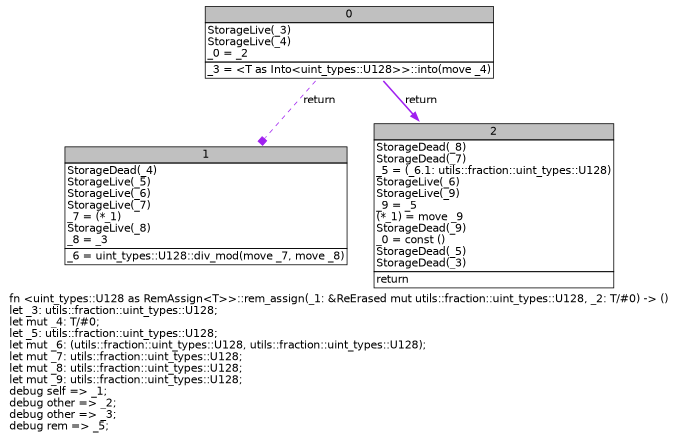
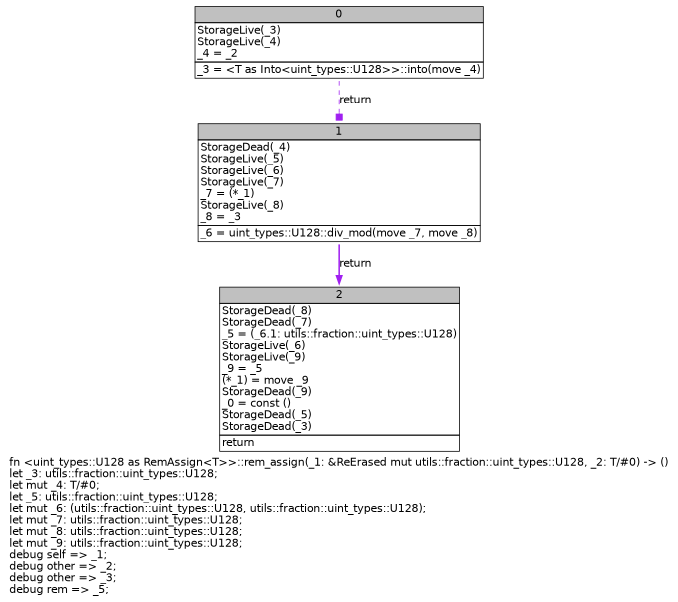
node "0": text "_0 = _2" -> "_4 = _2"
edge "0" -> "2": now "1" -> "2"
